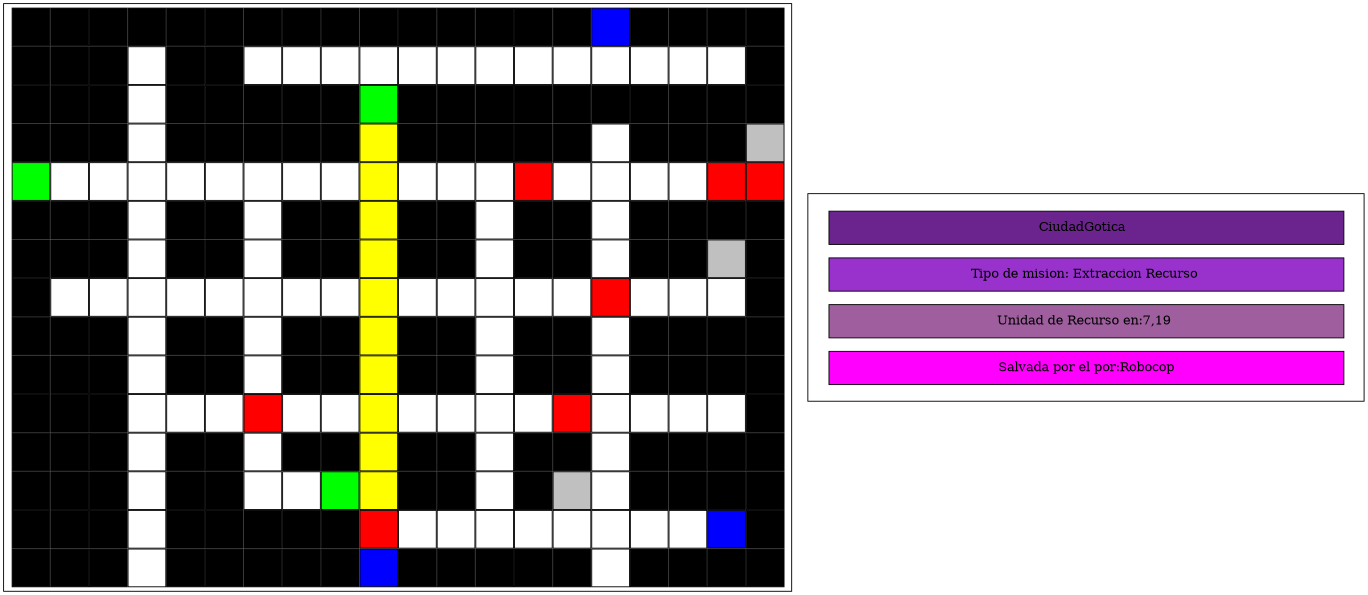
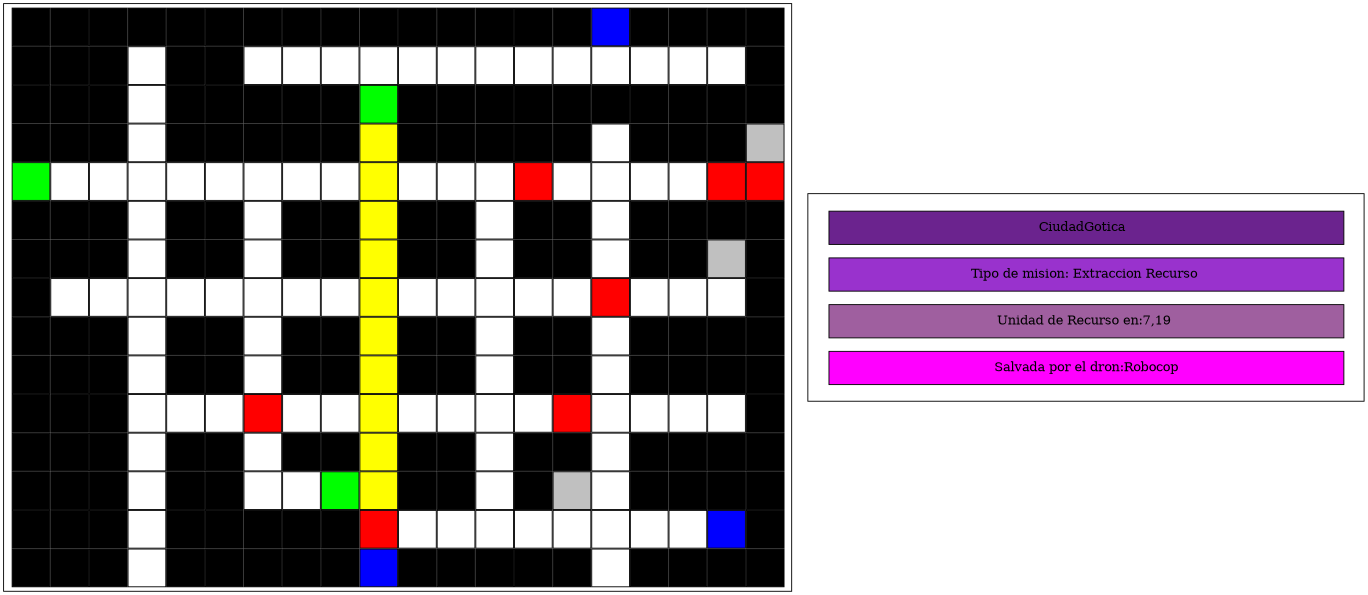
node "CiudadGotica": text "Salvada por el por:Robocop" -> "Salvada por el dron:Robocop"
